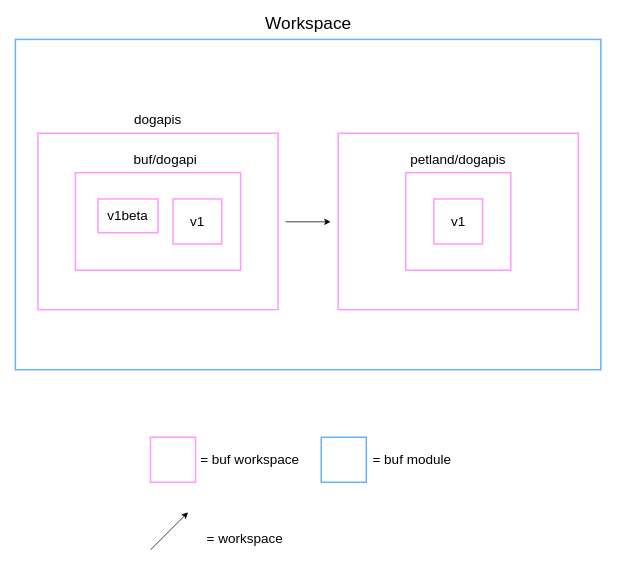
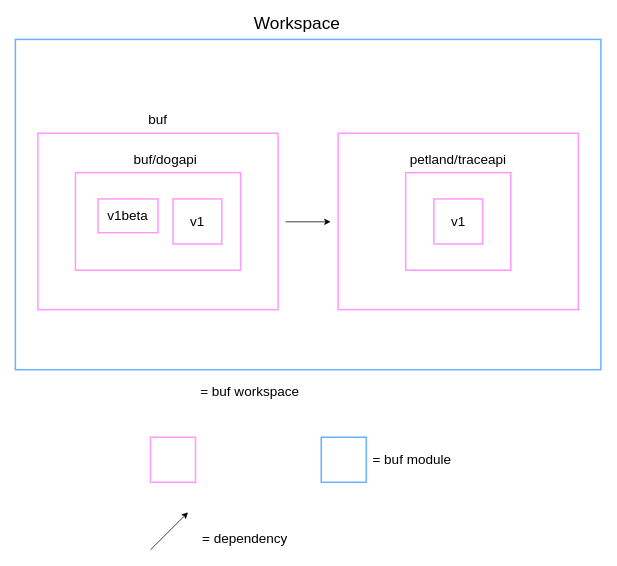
node "Workspace": moved (308, 23) -> (297, 23)
node "dogapis": label "dogapis" -> "buf"
node "petland/dogapis": label "petland/dogapis" -> "petland/traceapi"
node "= buf workspace": moved (250, 459) -> (250, 392)
node "= workspace": label "= workspace" -> "= dependency"
